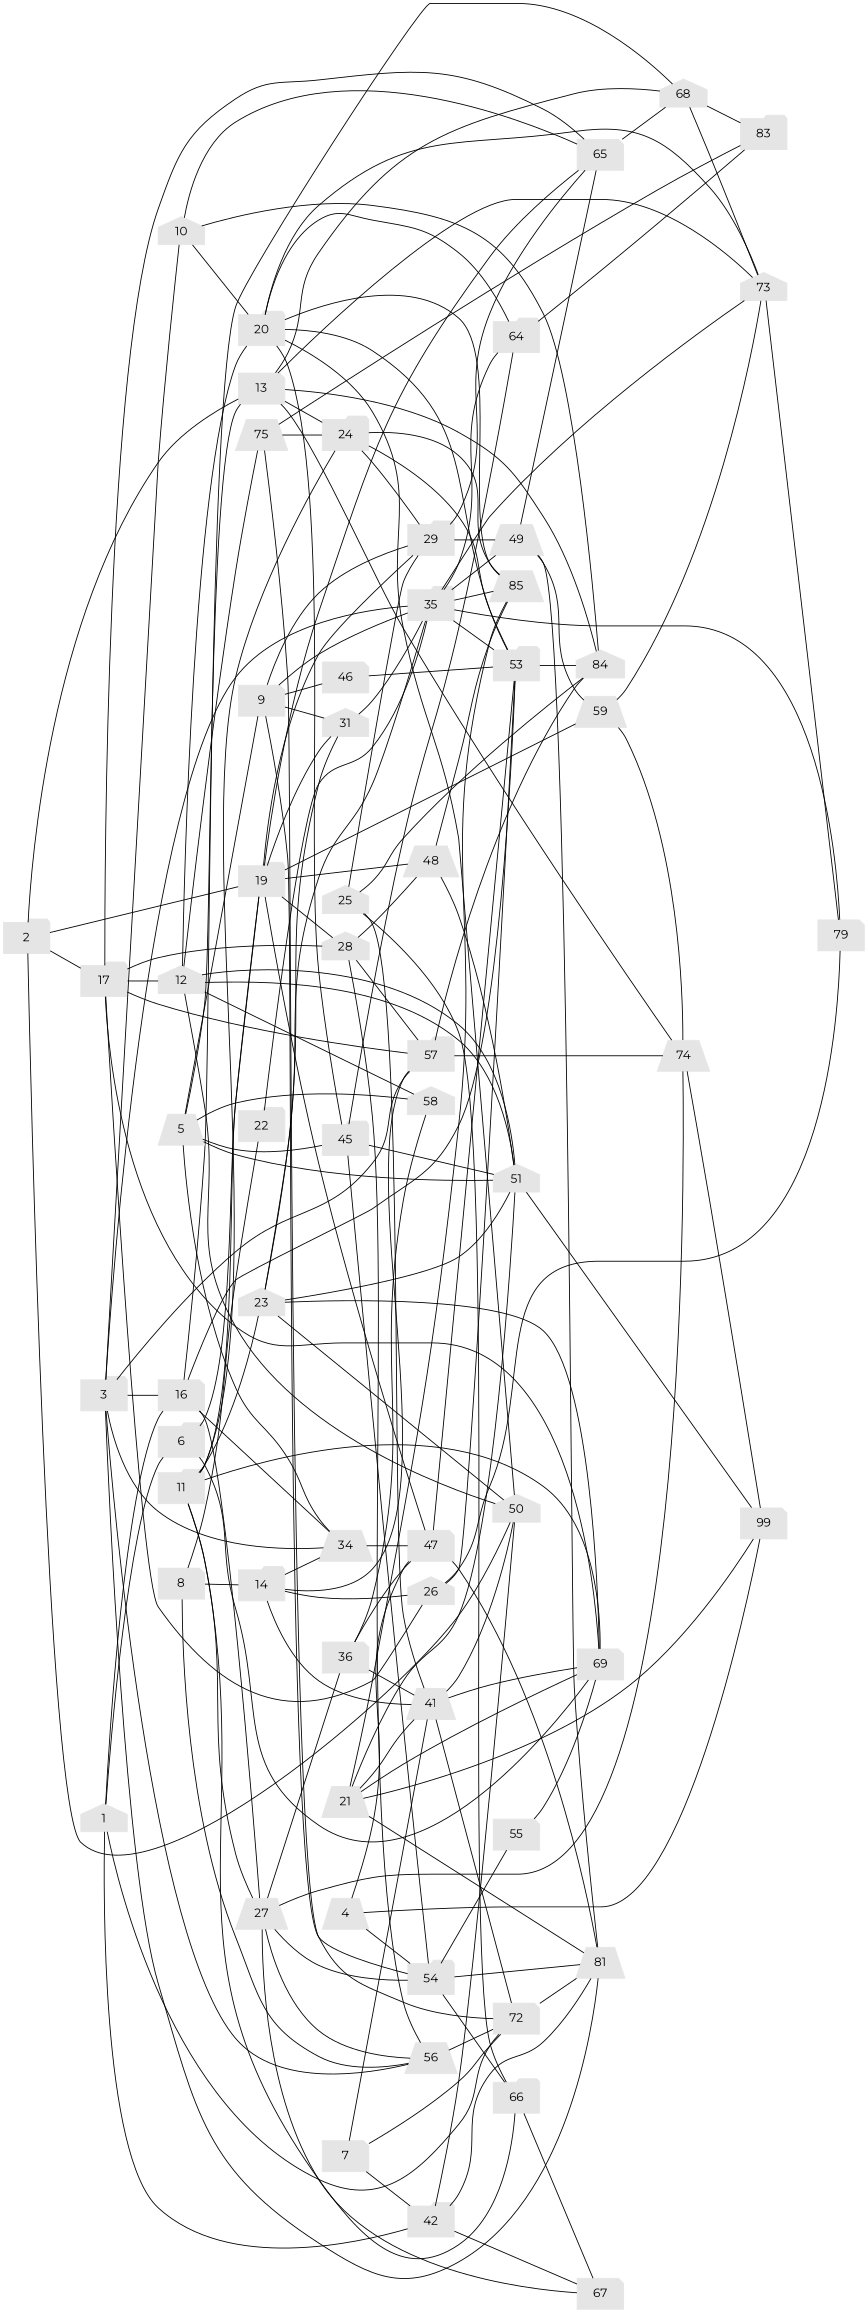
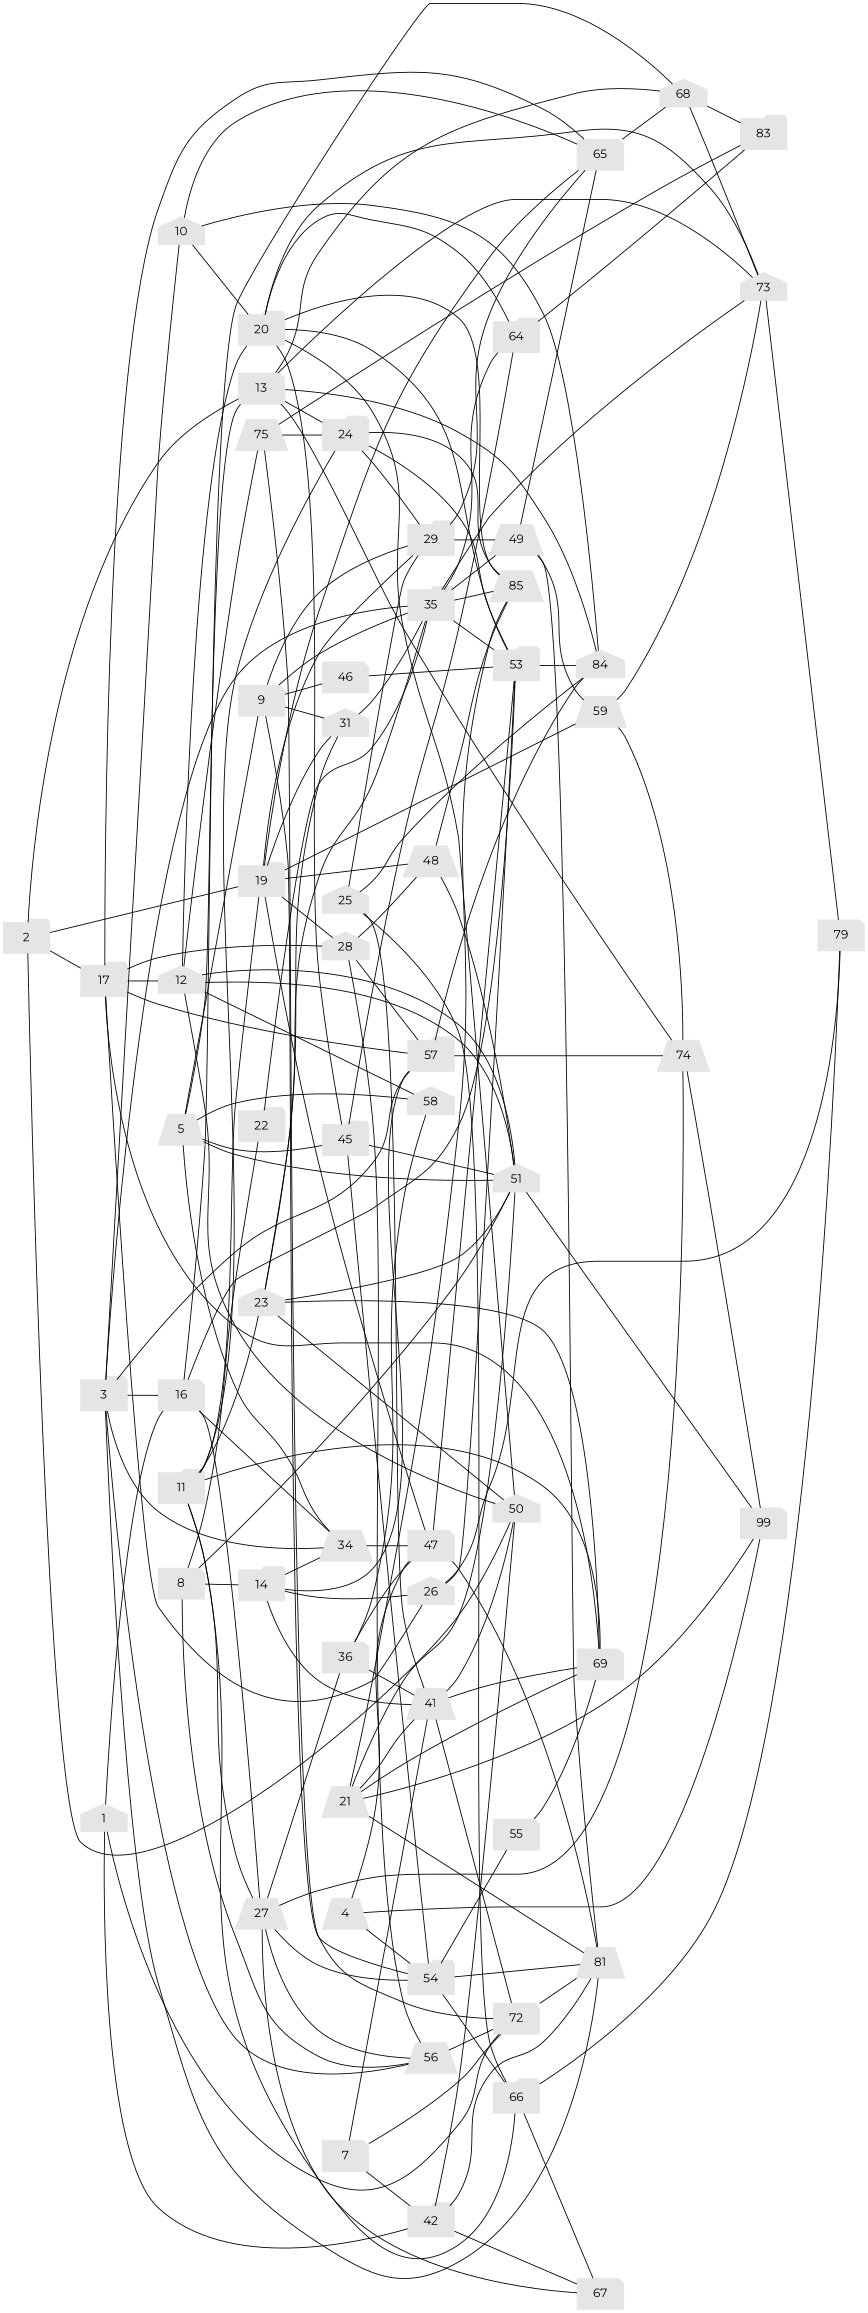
edge "35" -- "79": now "66" -- "79"
edge "51" -- "8": added
node "6": removed
